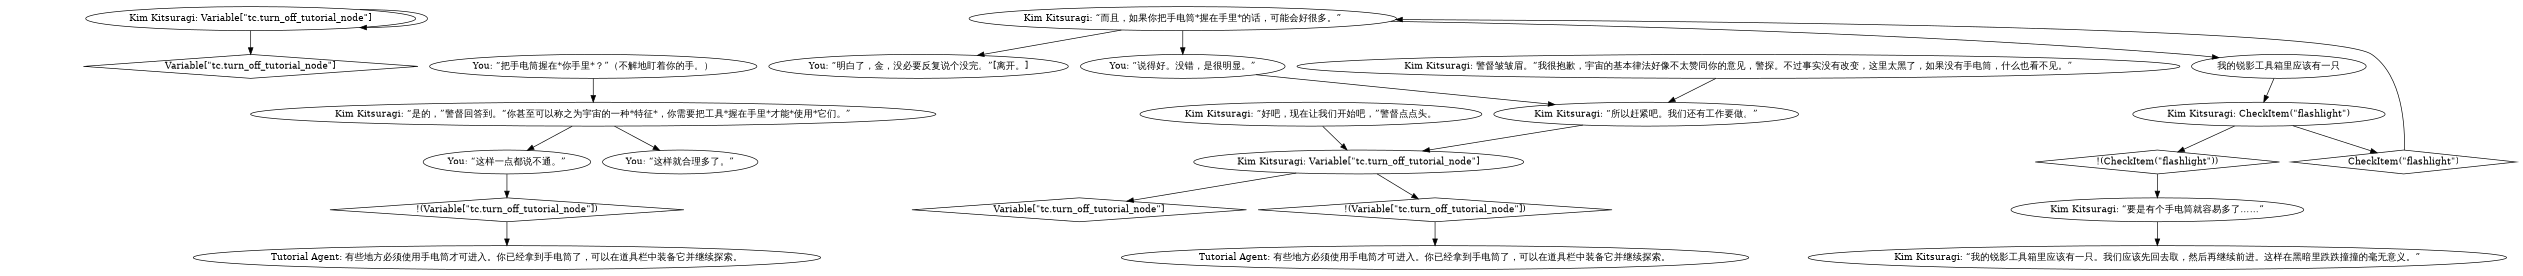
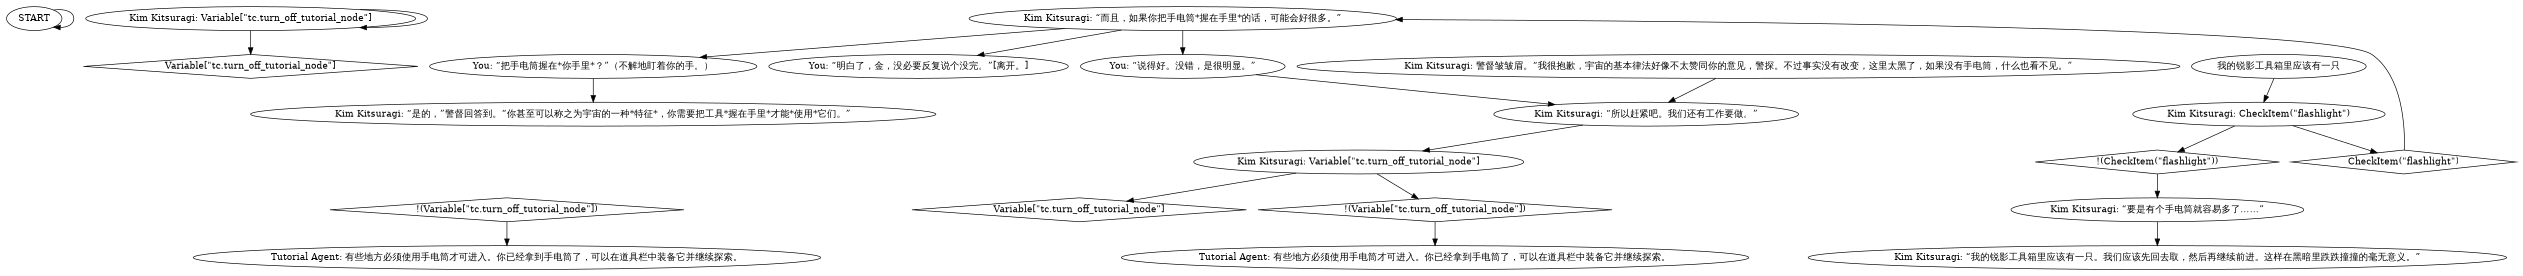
node "START": added
edge "Kim Kitsuragi: “而且，如果你把手电筒*握在手里*的话，可能会好很多。”" -> "我的锐影工具箱里应该有一只": now "Kim Kitsuragi: “而且，如果你把手电筒*握在手里*的话，可能会好很多。”" -> "You: “把手电筒握在*你手里*？”（不解地盯着你的手。）"
node "Kim Kitsuragi: “好吧，现在让我们开始吧，”警督点点头。": removed
node "You: “这样一点都说不通。”": removed
node "You: “这样就合理多了。”": removed
